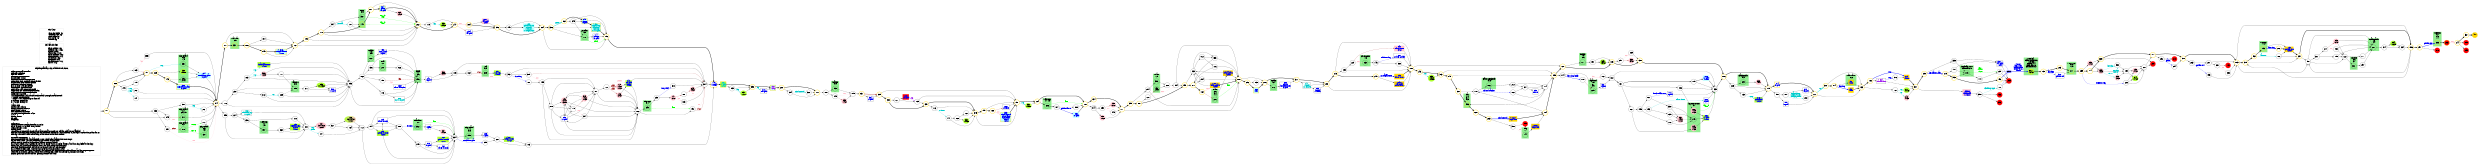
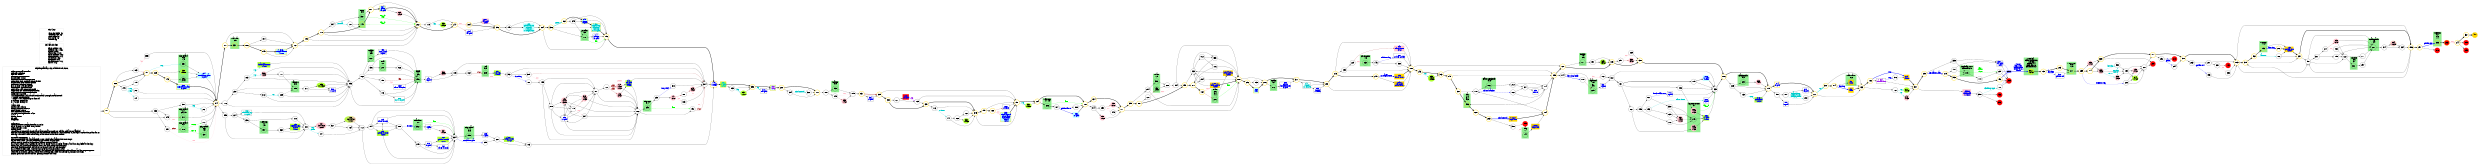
edge "170" -> "196": label "mind" -> "flee"
node "094 +6ST": fillcolor greenyellow -> pink
